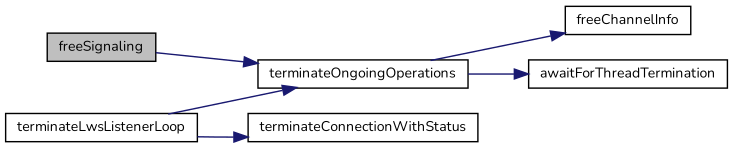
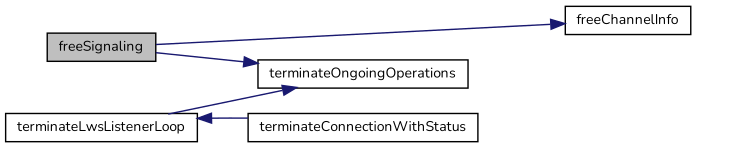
edge "terminateOngoingOperations" -> "freeChannelInfo": now "freeSignaling" -> "freeChannelInfo"
node "awaitForThreadTermination": removed
edge "terminateLwsListenerLoop" -> "terminateConnectionWithStatus": reversed
